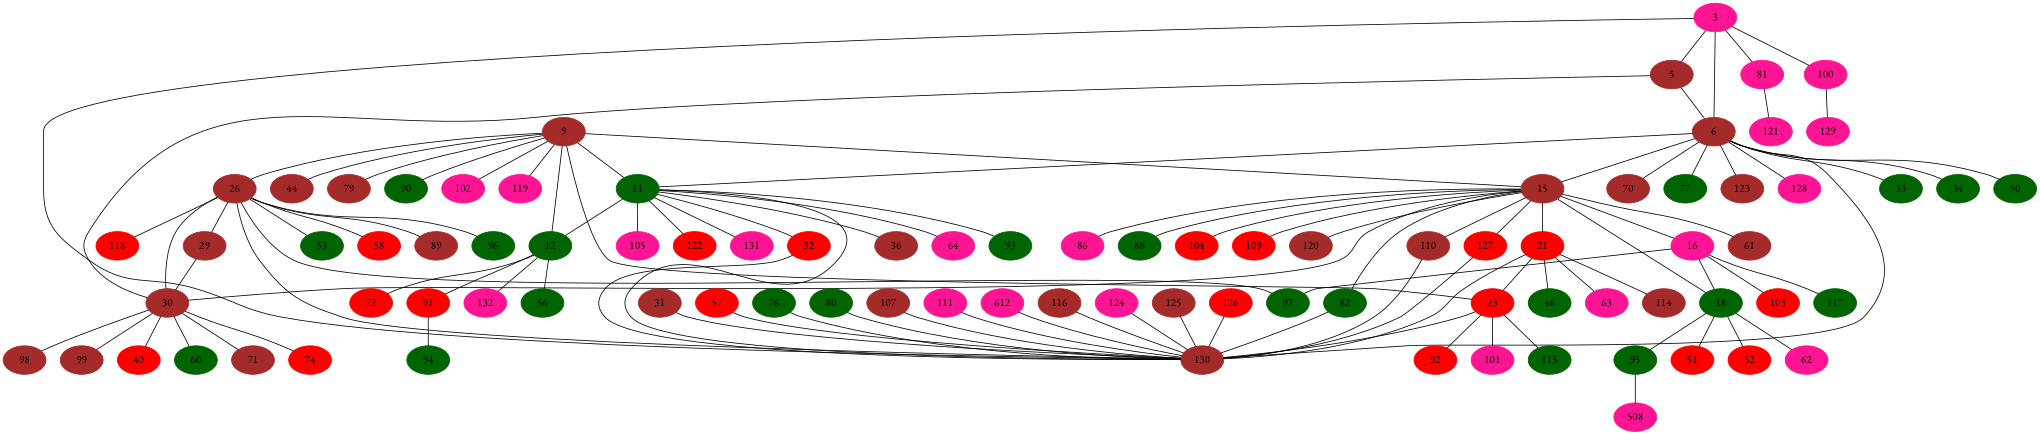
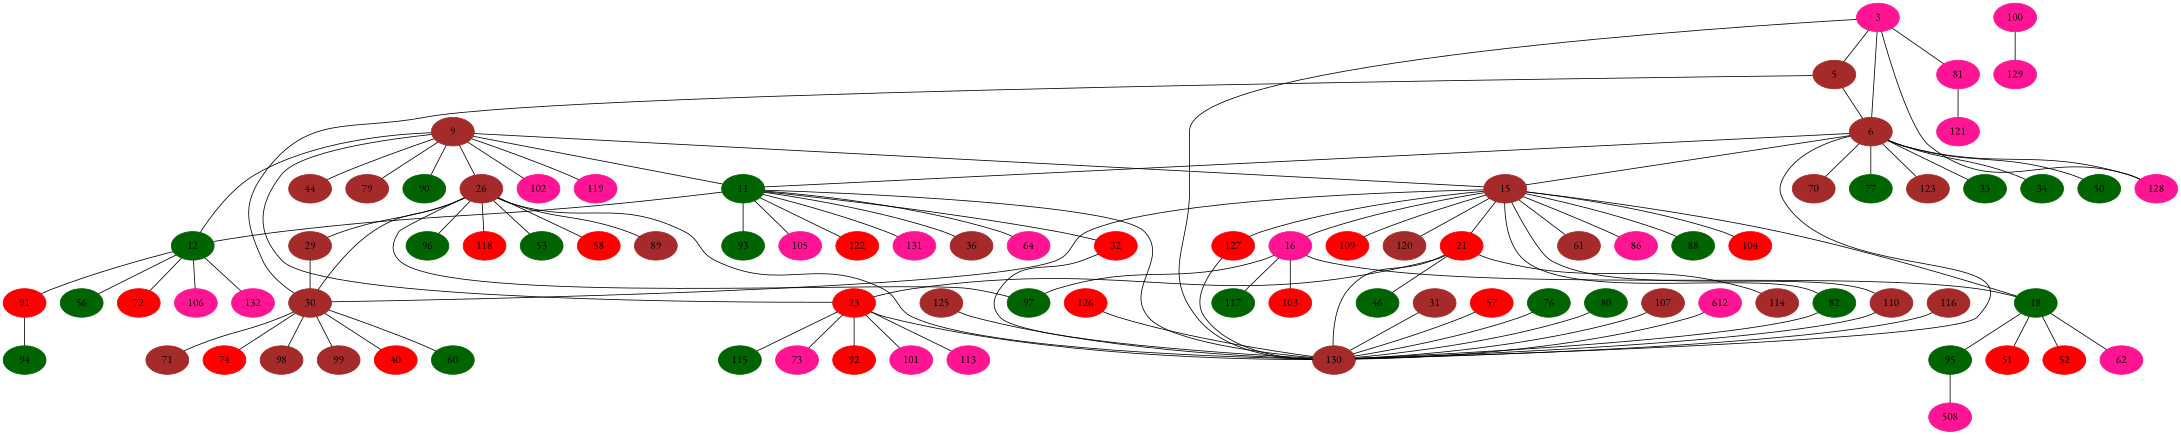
edge "3" -- "100": now "3" -- "128"
node "106": added
node "111": removed
node "124": removed
node "63": removed
node "73": added
node "113": added
